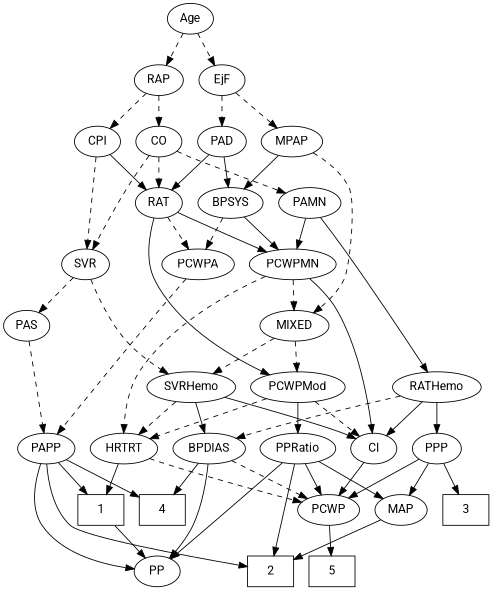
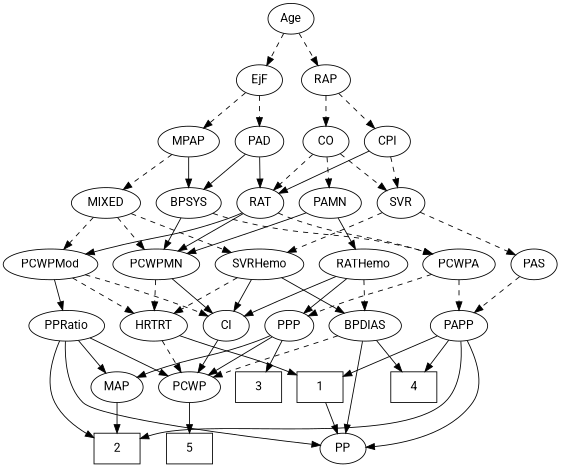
edge "PCWPMN" -> "MIXED": reversed
edge "PCWPA" -> "PPP": added
